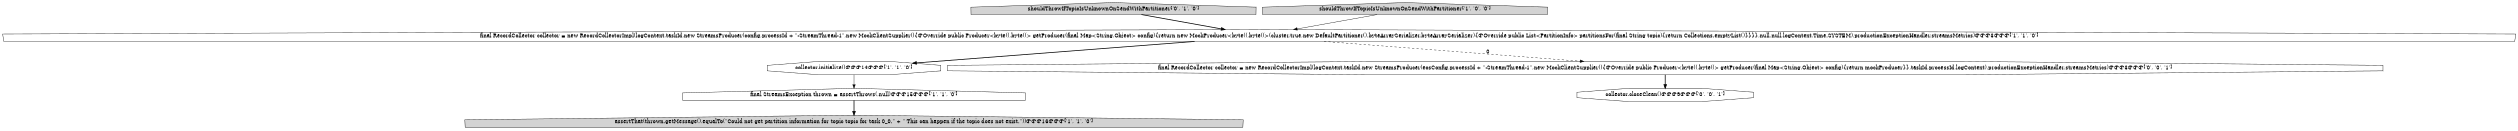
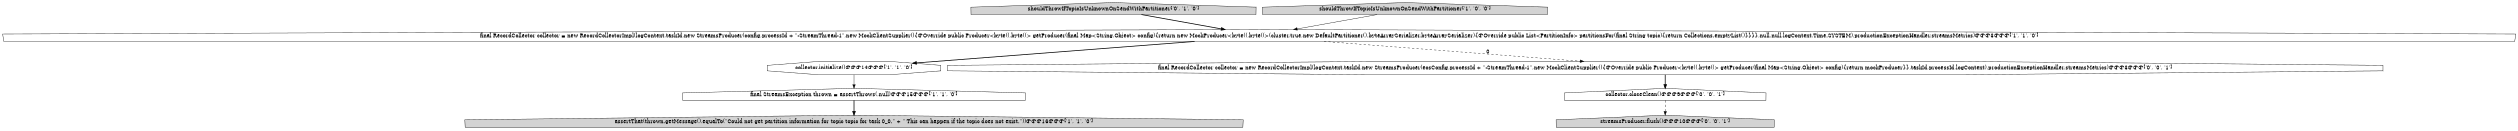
node "collector.closeClean()@@@9@@@['0', '0', '1']": shape octagon -> house
node "streamsProducer.flush()@@@10@@@['0', '0', '1']": added
